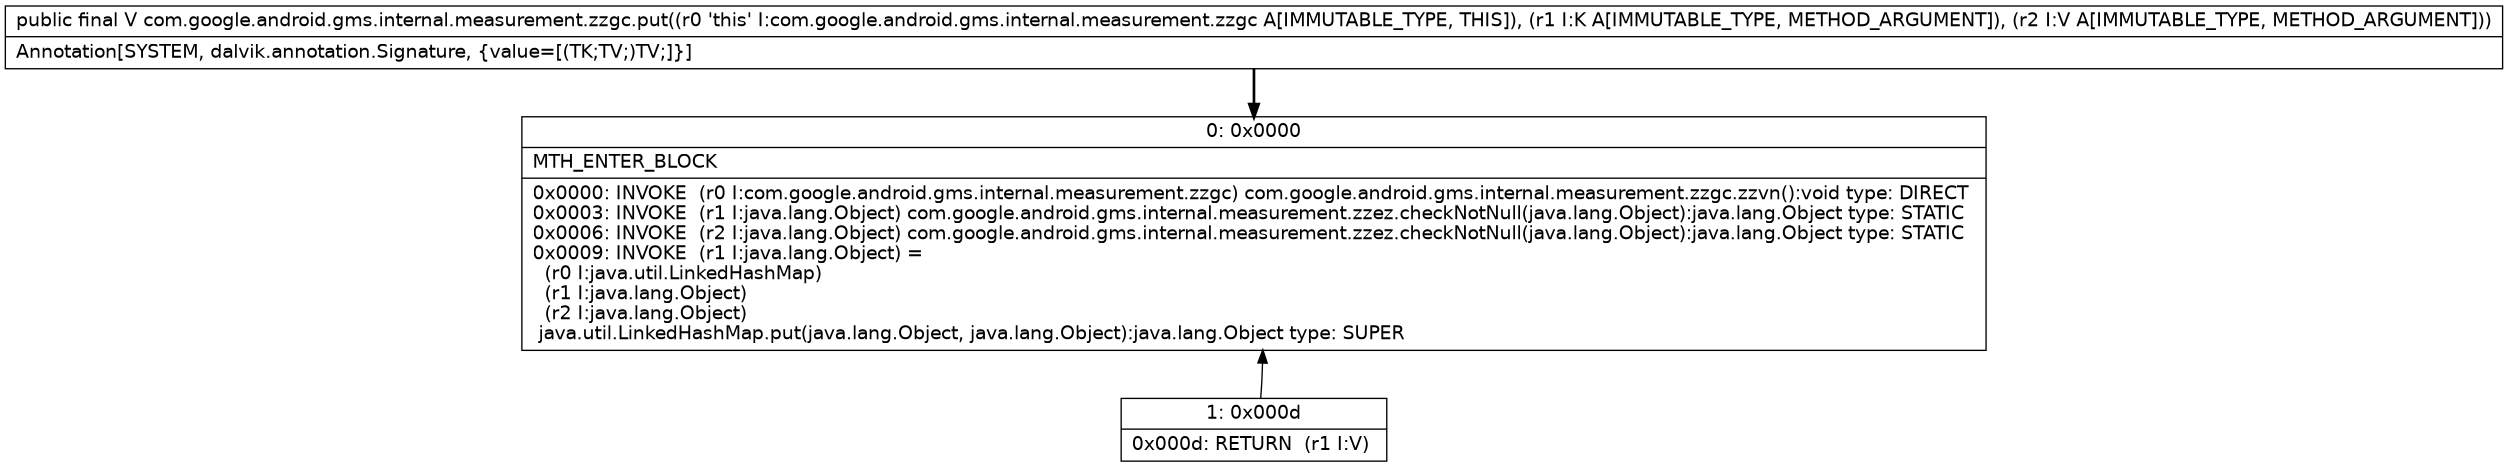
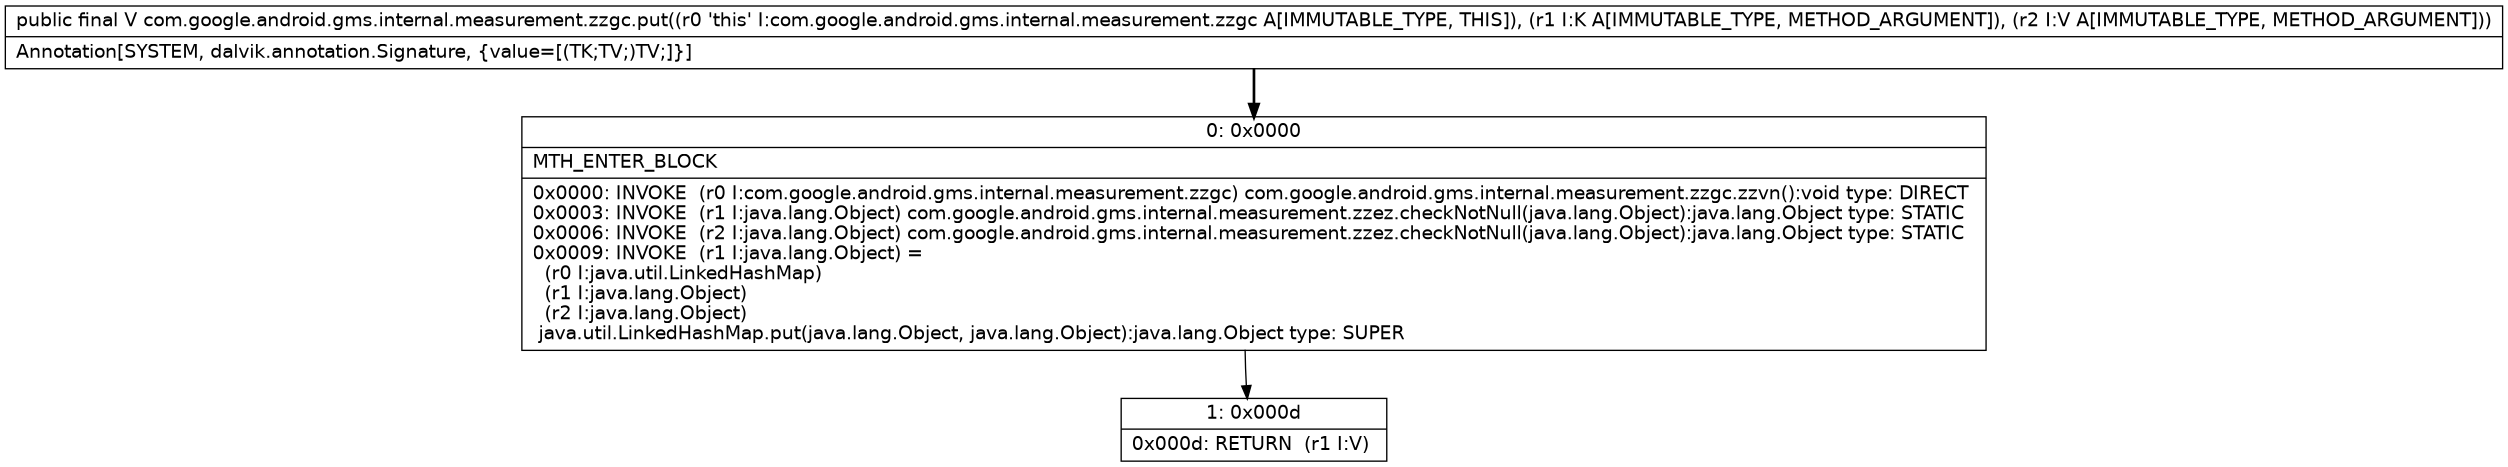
edge "1: 0x000d" -> "0: 0x0000": reversed
